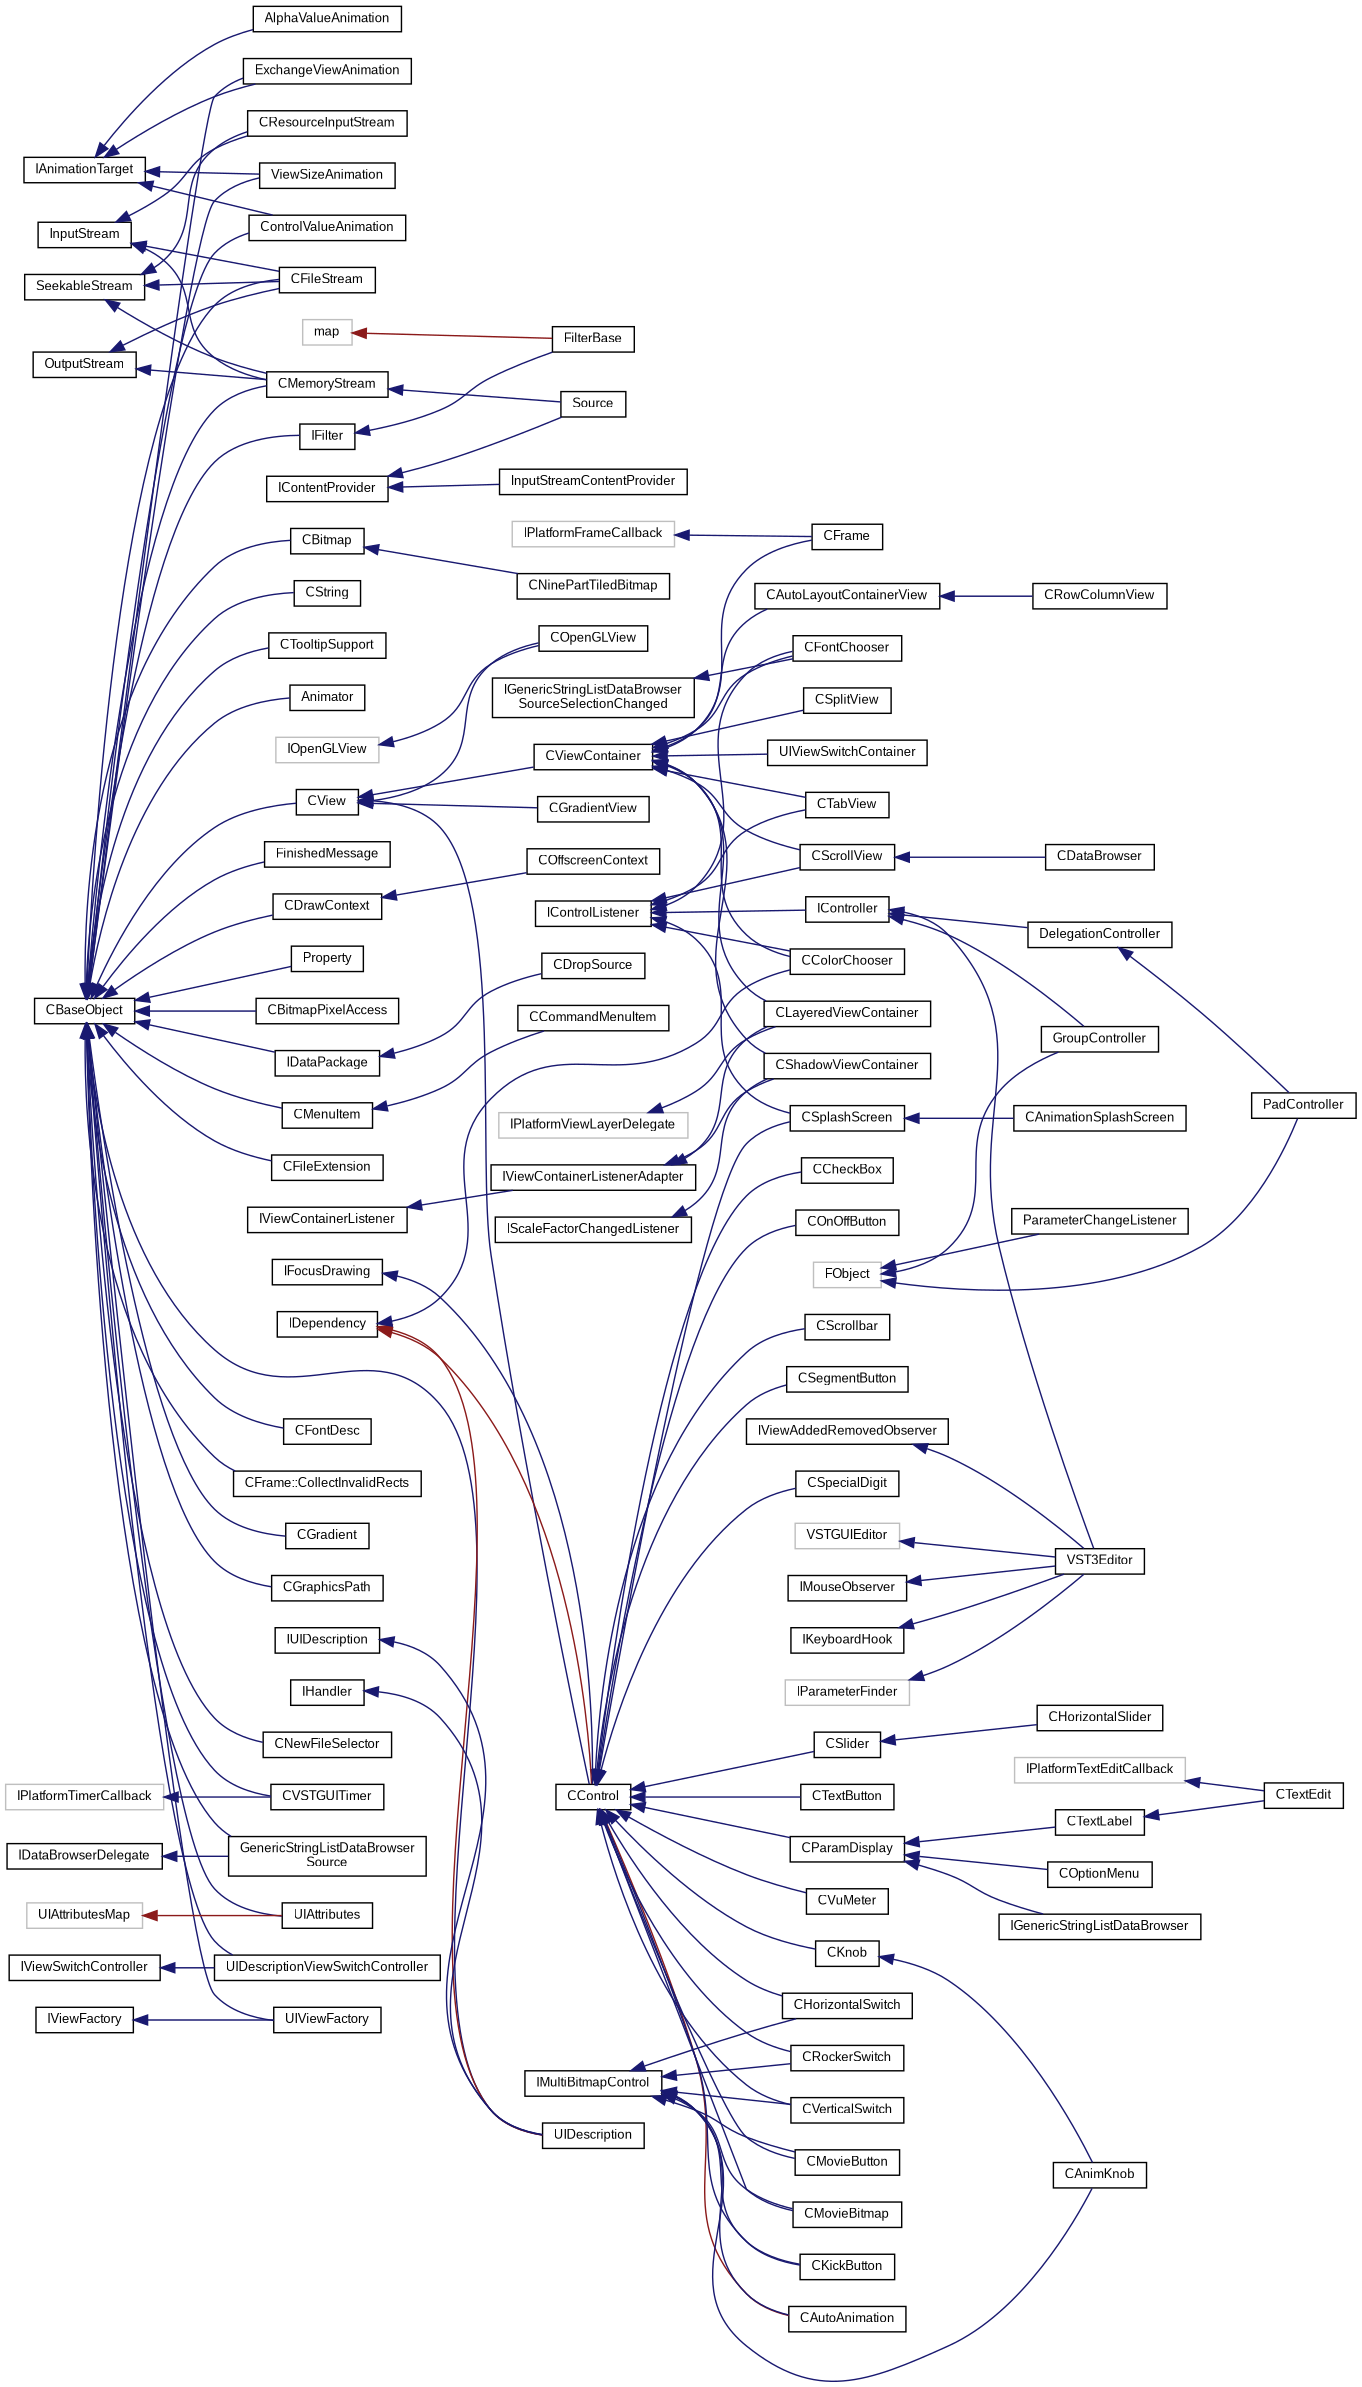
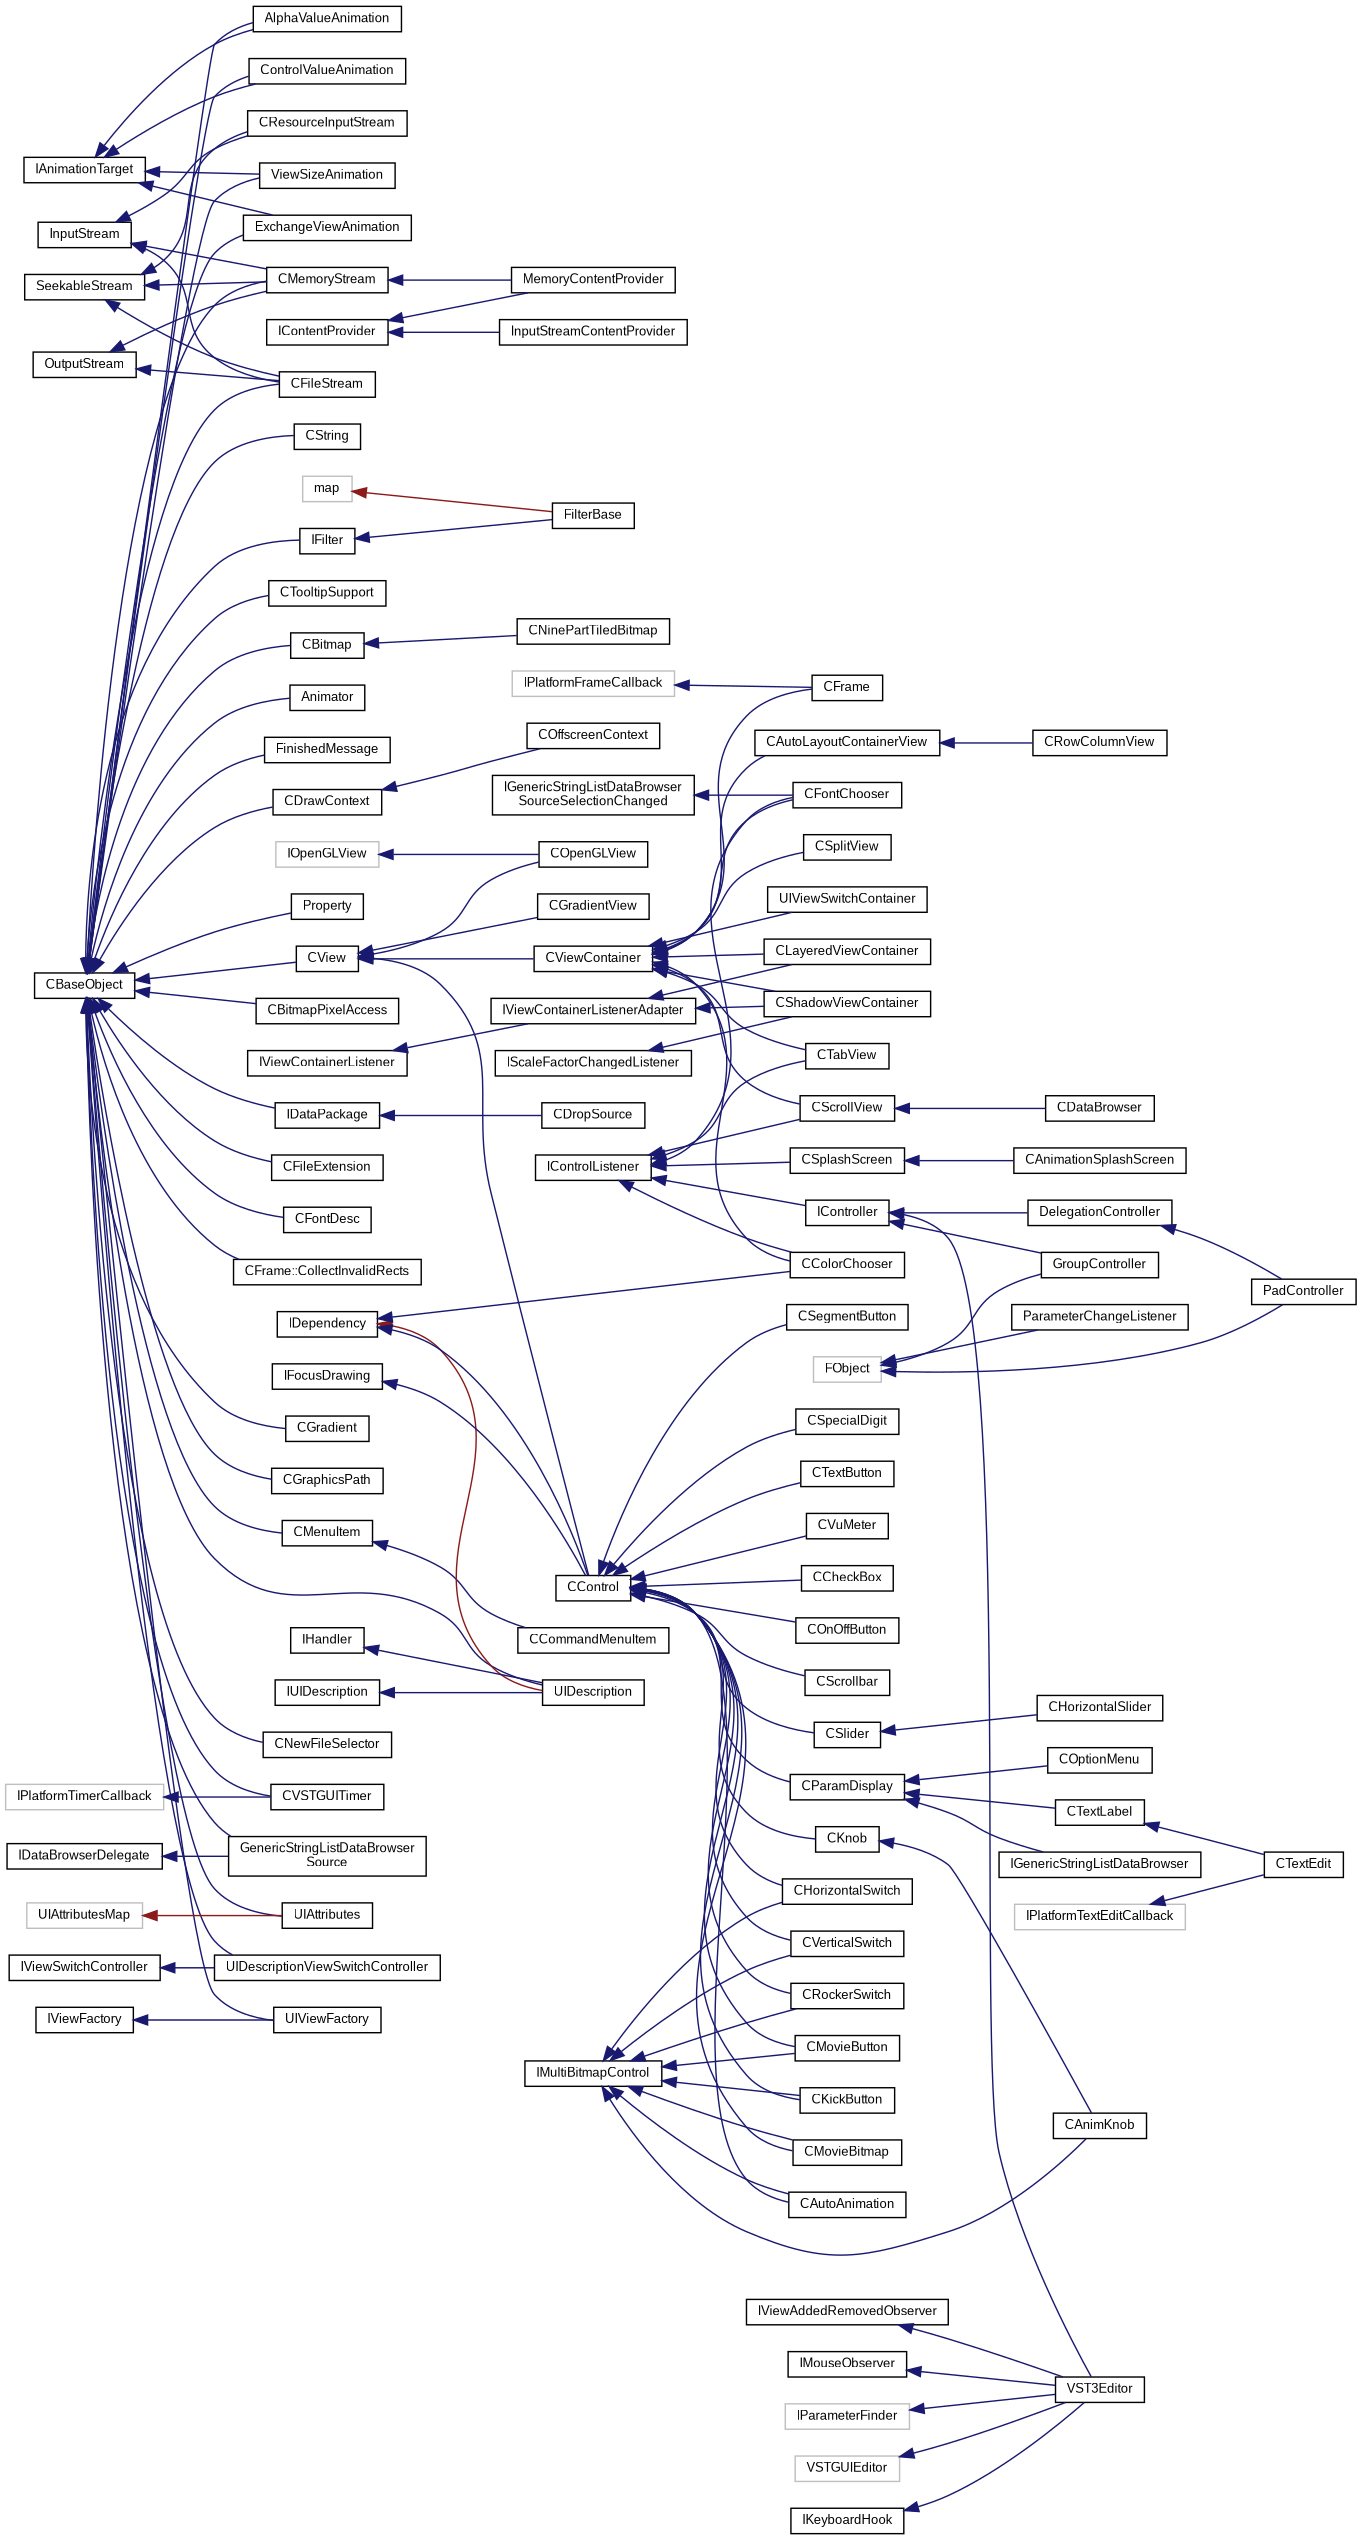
node "Source": label "Source" -> "MemoryContentProvider"
edge "AlphaValueAnimation" -> "CBaseObject": added
node "IPlatformViewLayerDelegate": removed
edge "CSplashScreen" -> "CControl": removed
edge "CControl" -> "IDependency": color firebrick4 -> midnightblue
edge "CAutoAnimation" -> "CControl": color firebrick4 -> midnightblue
